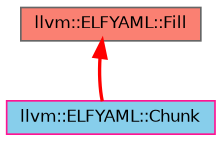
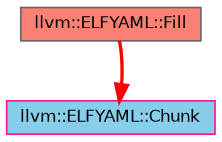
edge "llvm::ELFYAML::Chunk" -> "llvm::ELFYAML::Fill": reversed
